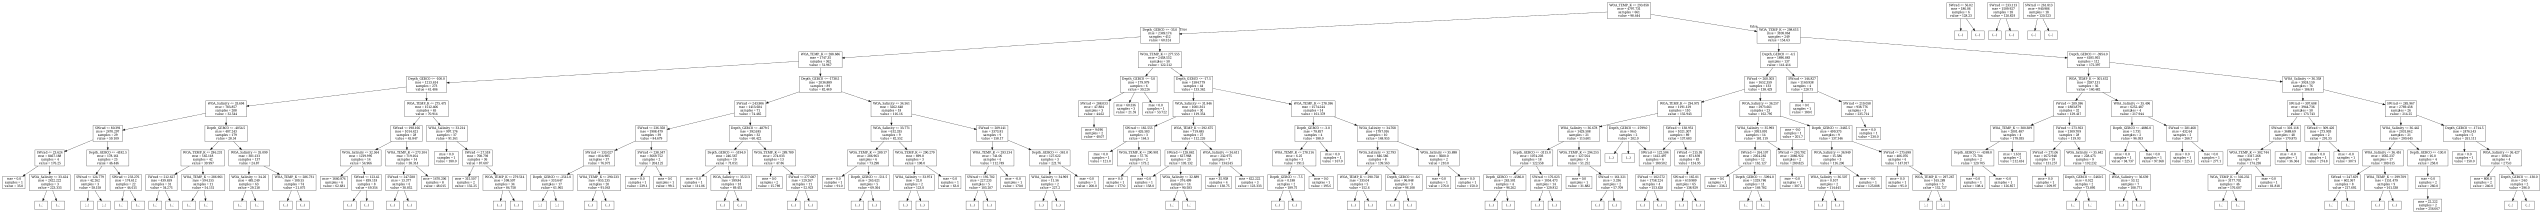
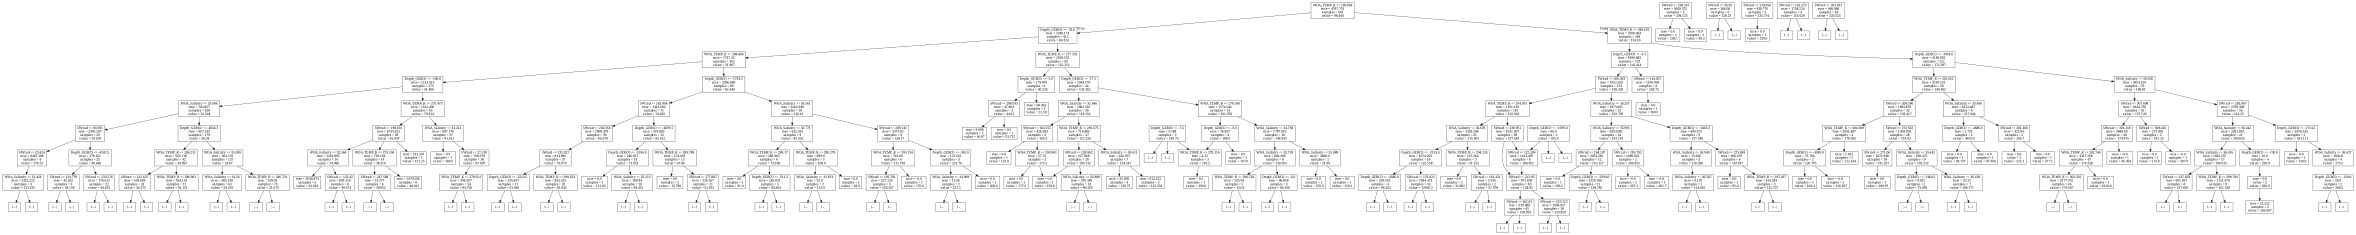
edge "Depth_GEBCO <= -5.0 mse = 179.979 samples = 6 value = 30.226" -> "mse = 0.0 samples = 1 value = 53.722": now "SWrad <= 288.033 mse = 47.884 samples = 3 value = 44.62" -> "mse = 0.0 samples = 1 value = 53.722"
edge "SWrad <= 144.827 mse = 1160.938 samples = 4 value = 228.75" -> "SWrad <= 219.058 mse = 938.776 samples = 3 value = 235.714": removed
edge "SWrad <= 236.358 mse = 1908.479 samples = 39 value = 84.679" -> "SWrad <= 238.547 mse = 3669.752 samples = 2 value = 204.125": removed
edge "mse = -0.0 samples = 1 value = 201.7" -> "SWrad <= 295.792 mse = 2086.922 samples = 2 value = 280.825": reversed
node "mse = 0.0 samples = 1 value = 225.1": label "mse = 0.0 samples = 1 value = 225.1" -> "mse = 0.0 value = 1 value = 225.1"
edge "WOA_TEMP_K <= 278.116 mse = 6.25 samples = 3 value = 191.5" -> "Depth_GEBCO <= -7.5 mse = 0.188 samples = 2 value = 189.75": reversed
edge "SWrad <= 122.504 mse = 1412.497 samples = 6 value = 180.502" -> "SWrad <= 102.572 mse = 1758.224 samples = 4 value = 153.628": now "SWrad <= 122.504 mse = 1412.497 samples = 6 value = 180.502" -> "SWrad <= 215.95 mse = 871.839 samples = 83 value = 134.95"
edge "SWrad <= 27.518 mse = 708.739 samples = 36 value = 87.607" -> "mse = 315.507 samples = 2 value = 132.25": now "SWrad <= 198.166 mse = 1014.421 samples = 28 value = 45.847" -> "mse = 315.507 samples = 2 value = 132.25"
node "mse = 0.0 samples = 1 value = 35.0": removed
node "mse = -0.0 samples = 1 value = 125.008": removed
node "mse = 0.0 samples = 2 value = 260.0": label "mse = 0.0 samples = 2 value = 260.0" -> "mse = 0.0 value = 2 value = 260.0"
node "mse = 800.0 samples = 2 value = 240.0": removed
edge "SWrad <= 215.95 mse = 871.839 samples = 83 value = 134.95" -> "SWrad <= 233.113 mse = 1509.927 samples = 18 value = 120.829": added
